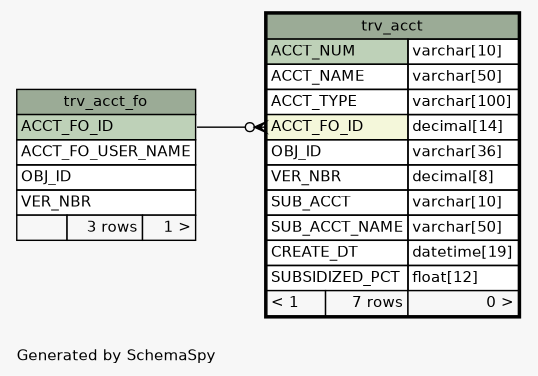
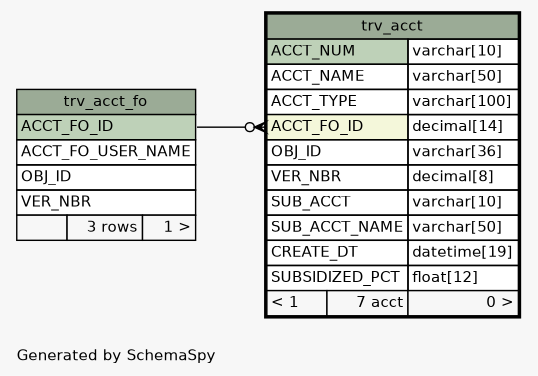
node "trv_acct": text "7 rows" -> "7 acct"
